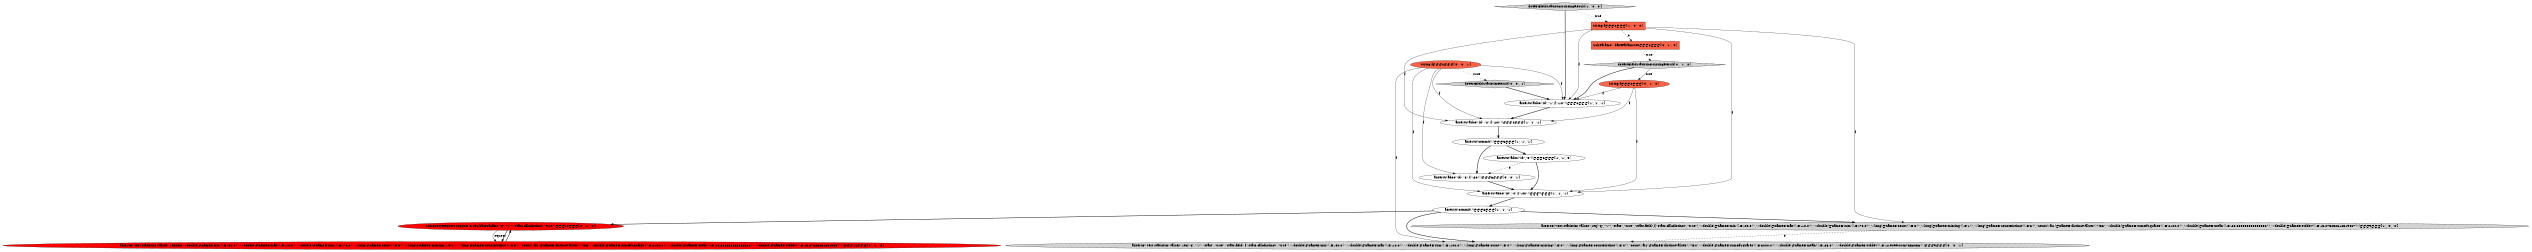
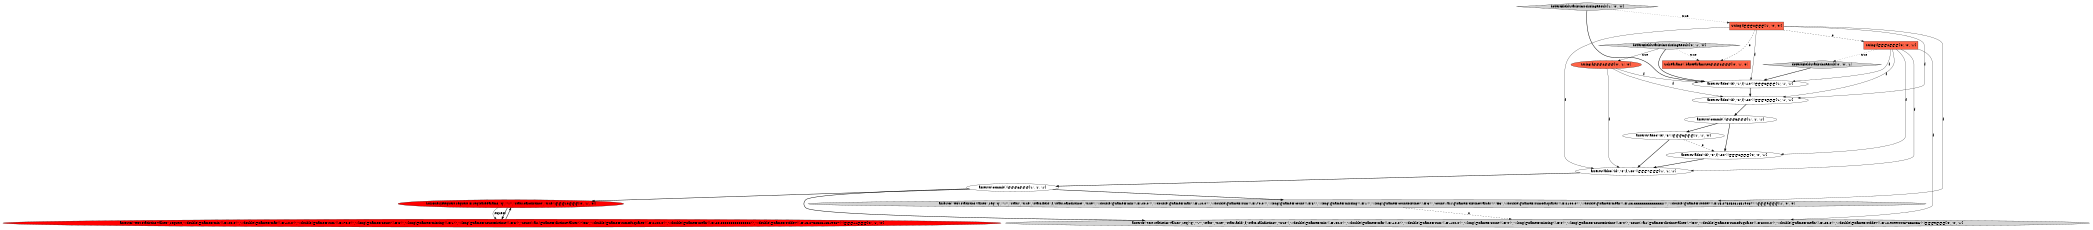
edge "String f@@@2@@@['1', '0', '0']" -> "String f@@@2@@@['0', '0', '1']": added, label "0"
edge "SolrParams(( baseParamsSet@@@2@@@['0', '1', '0']" -> "doTestFieldStatisticsMissingResult['0', '1', '0']": reversed
node "String f@@@2@@@['0', '0', '1']": shape ellipse -> box
